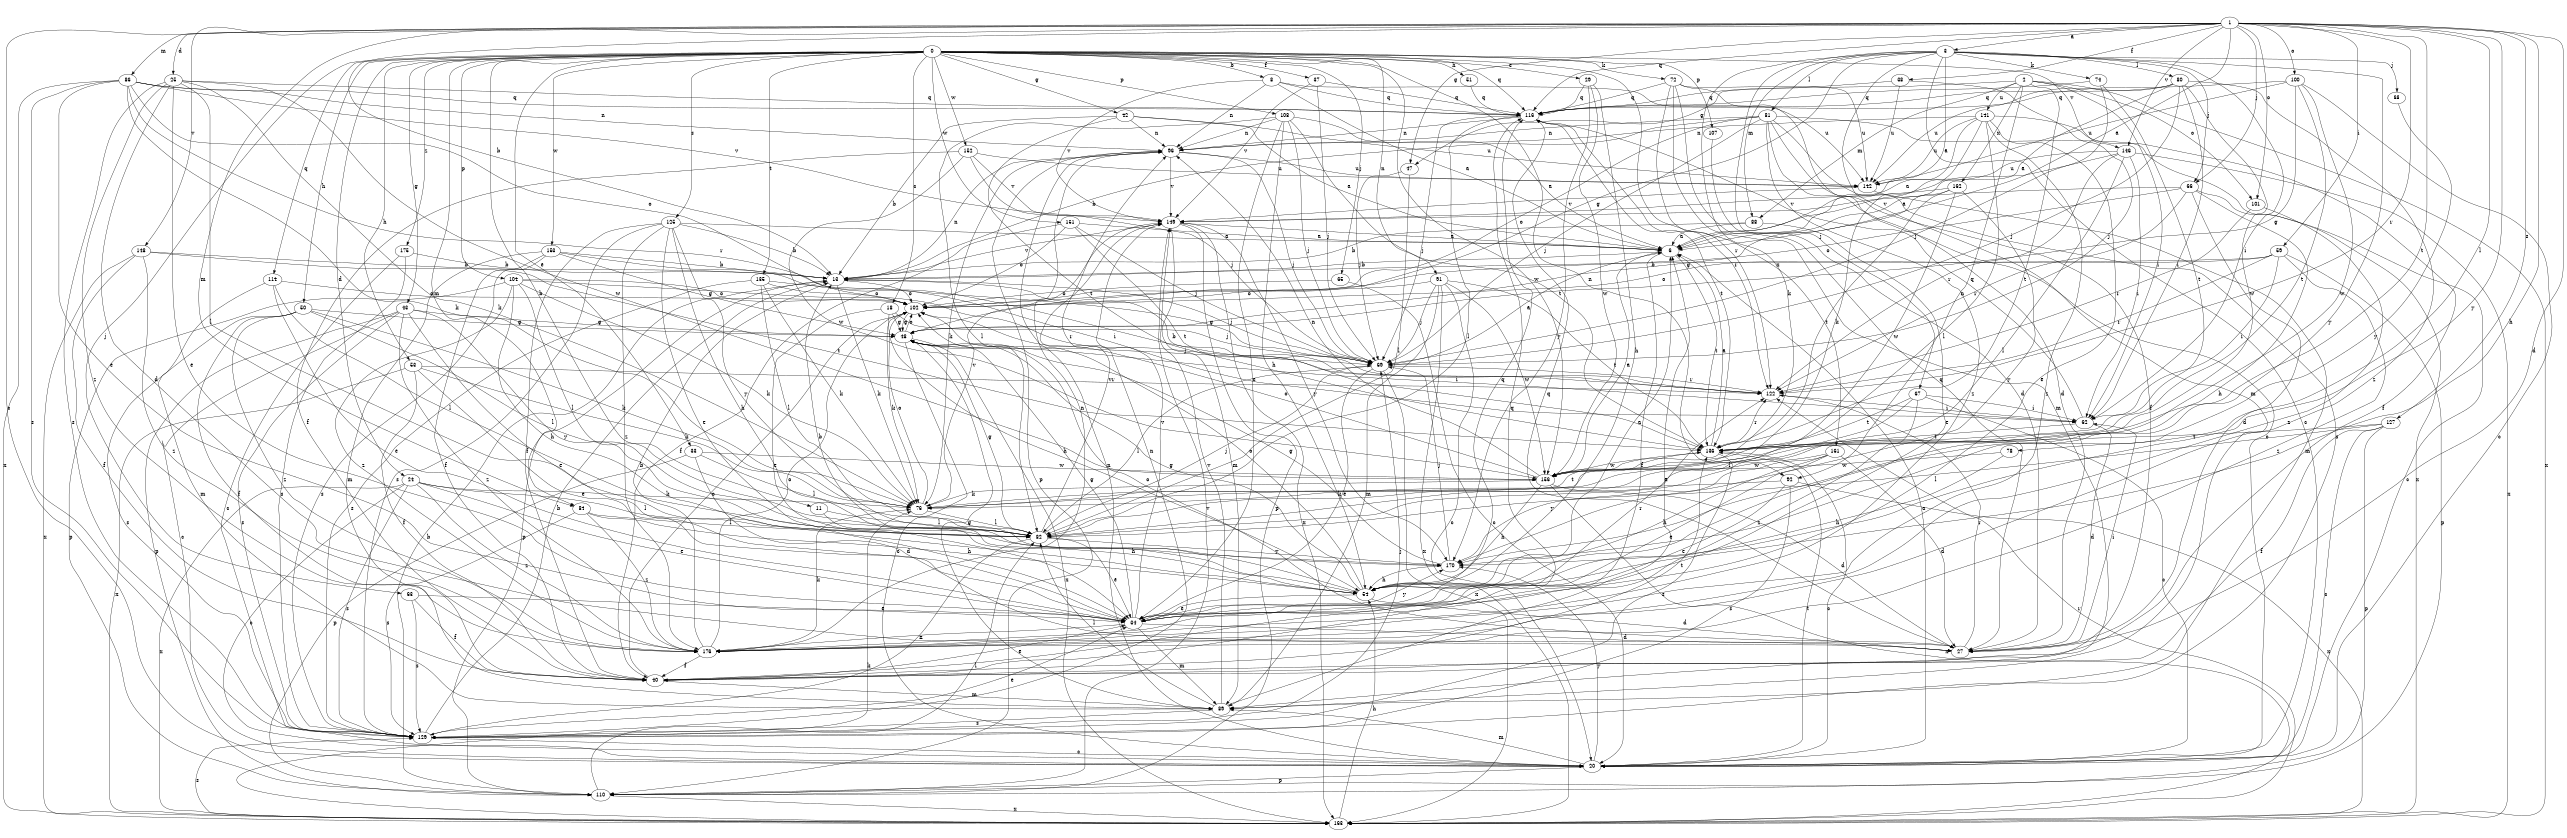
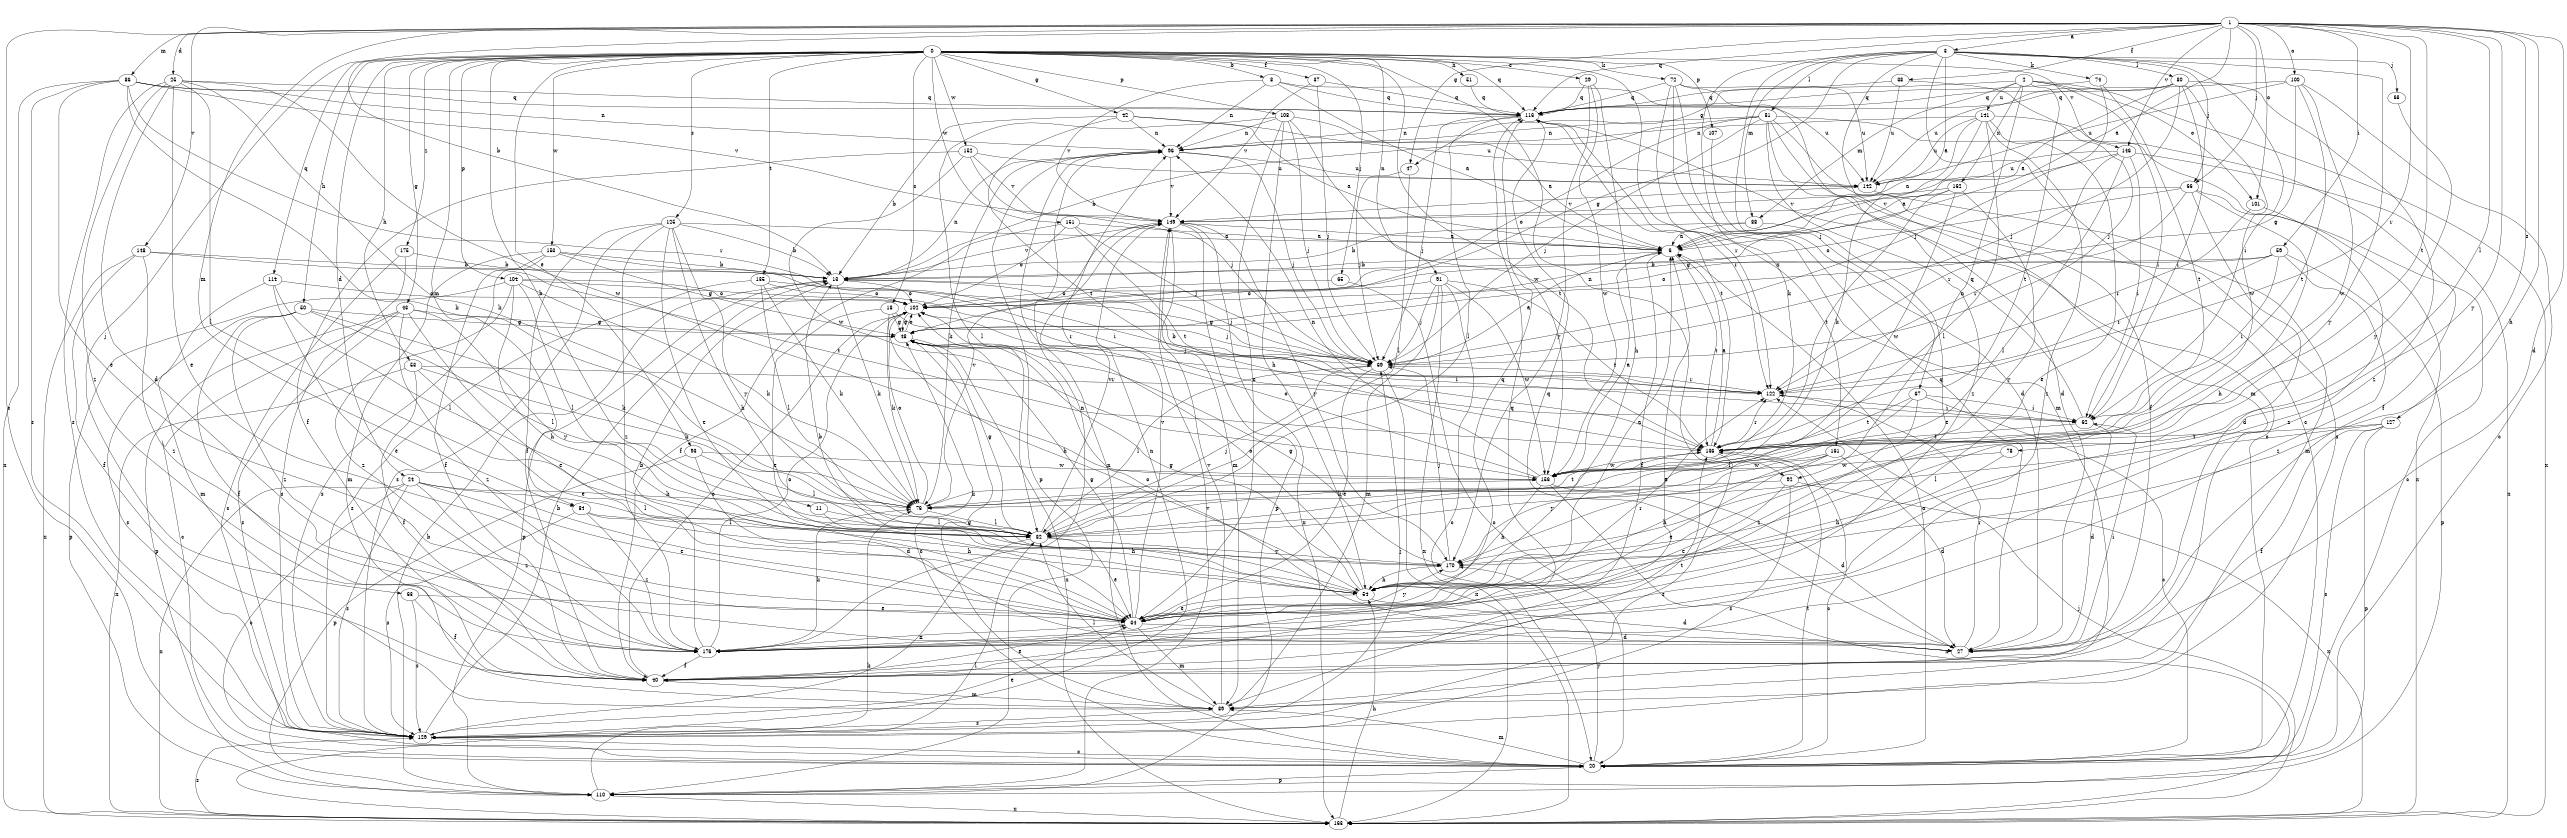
edge "86" -> "102": removed, label "o"
node "33": label "33" -> "93"
edge "163" -> "122": label "r" -> "j"
edge "48" -> "20": reversed
